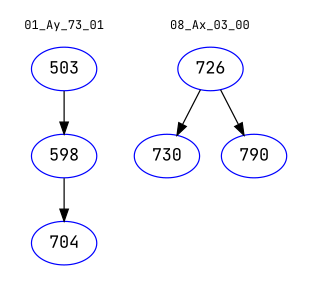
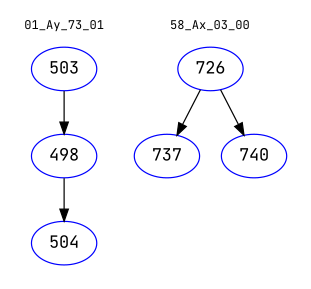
cluster "08_Ax_03_00": label "08_Ax_03_00" -> "58_Ax_03_00"
node "598": label "598" -> "498"
node "730": label "730" -> "737"
node "790": label "790" -> "740"
node "704": label "704" -> "504"
